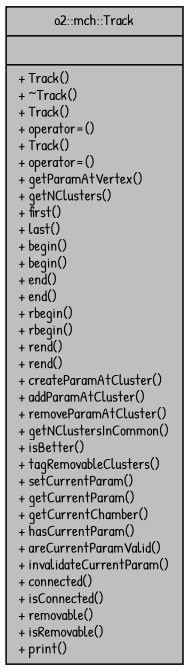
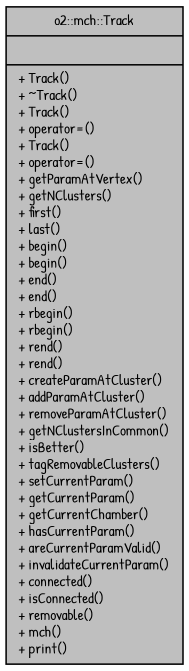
node "o2::mch::Track": text "+ isRemovable()" -> "+ mch()"
